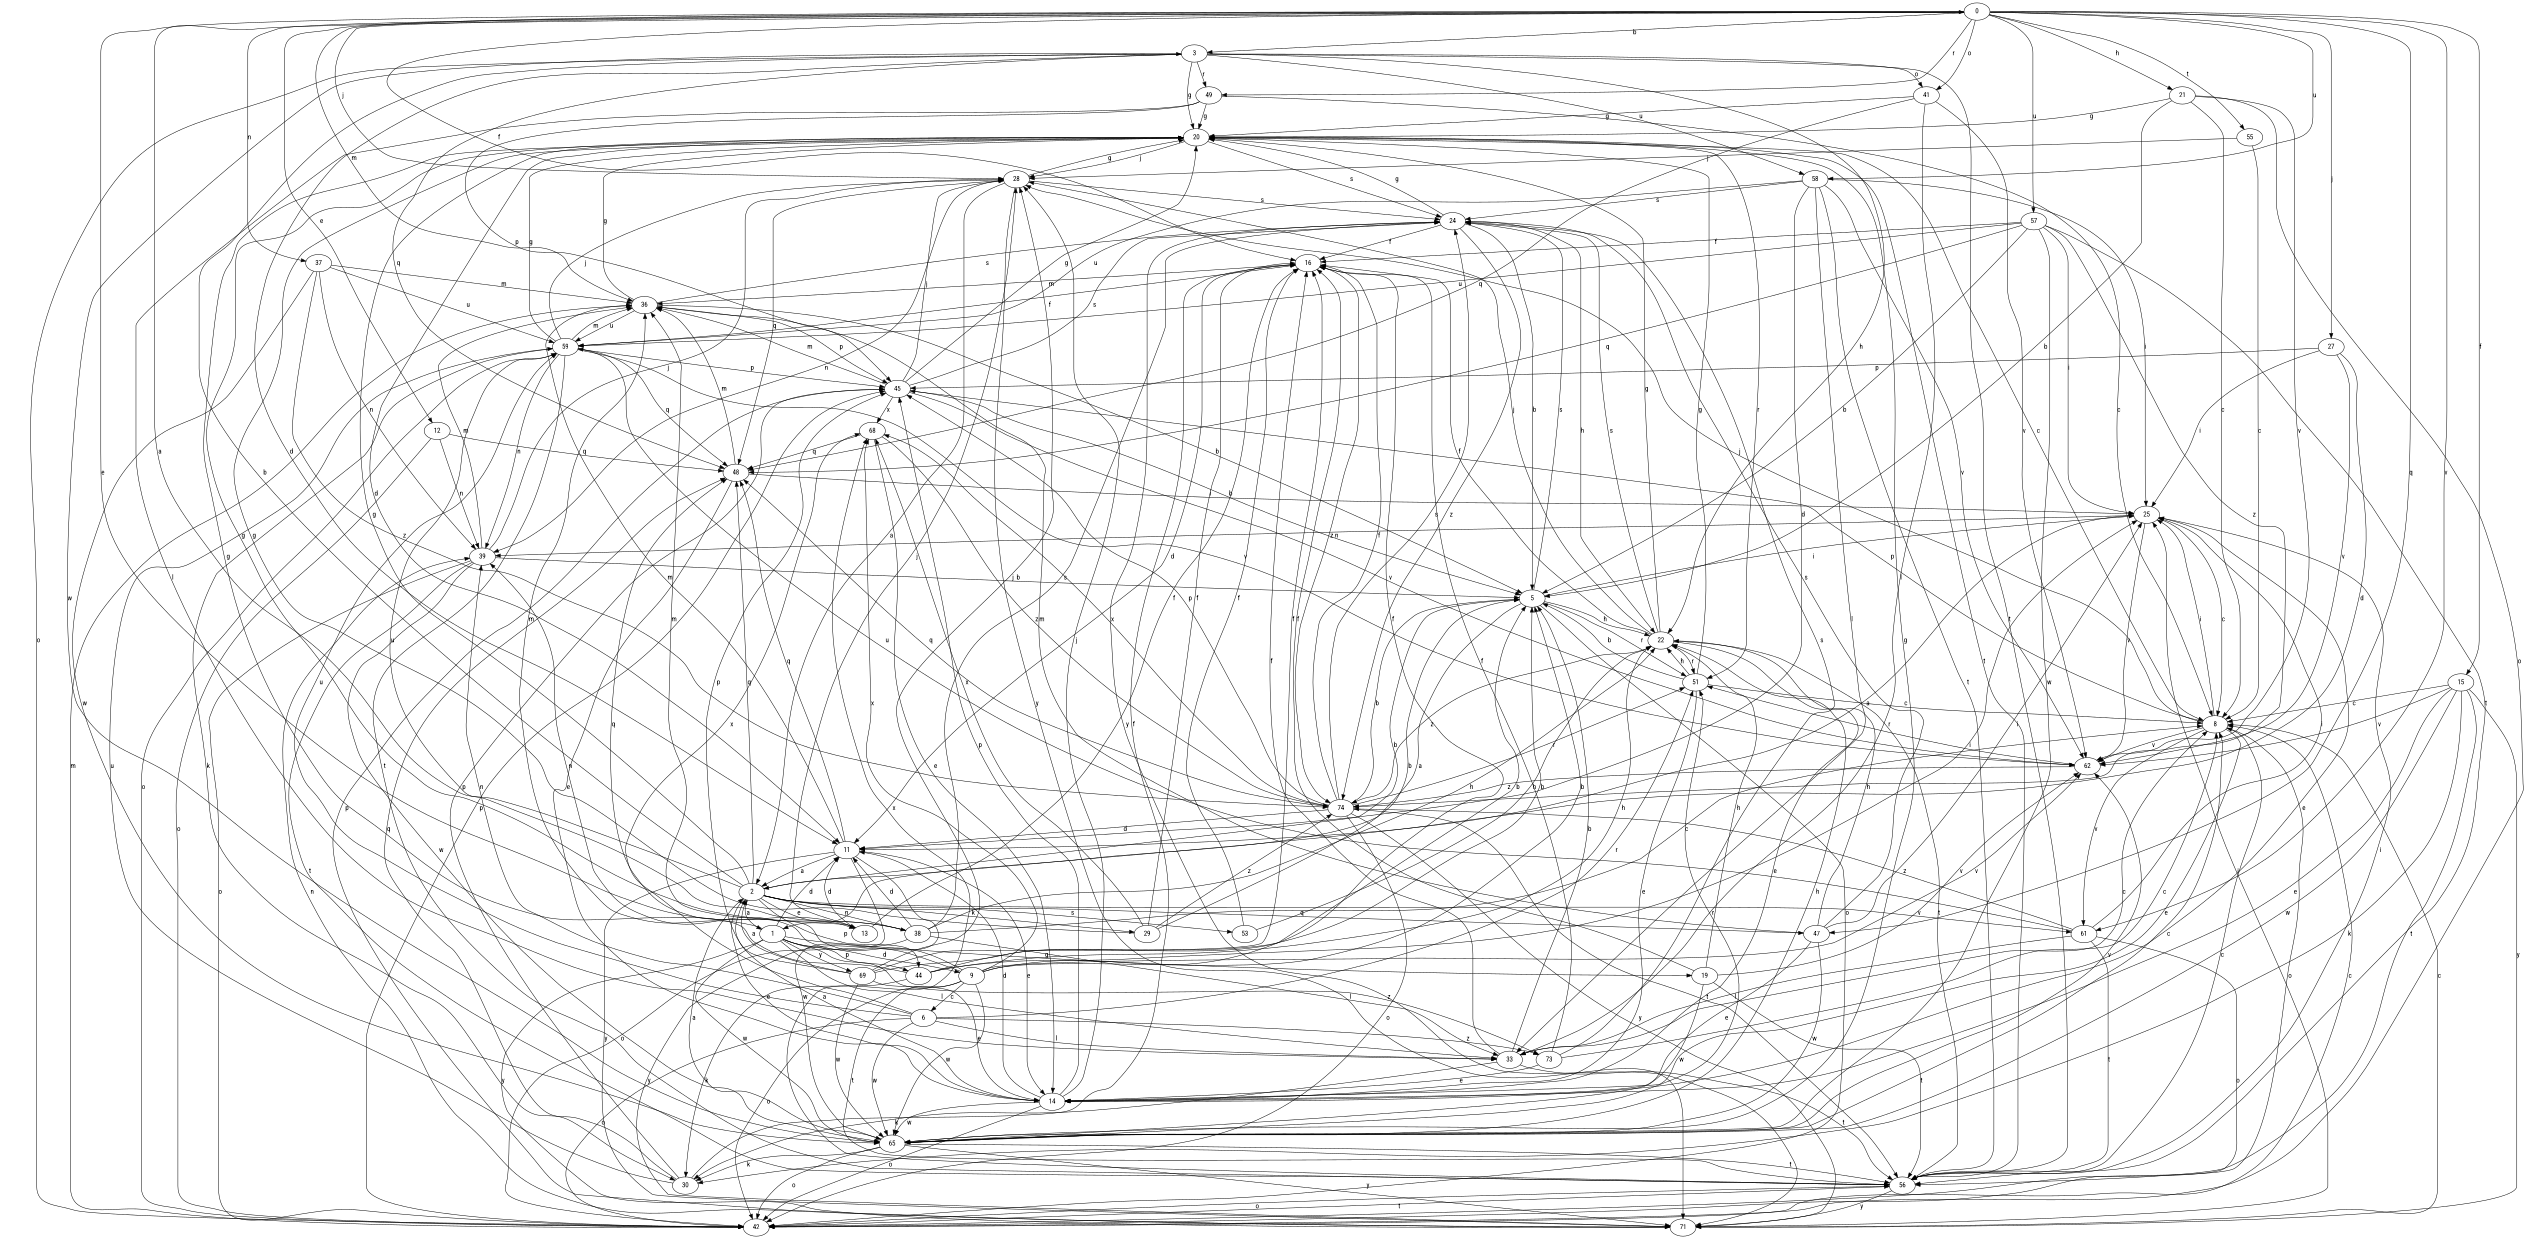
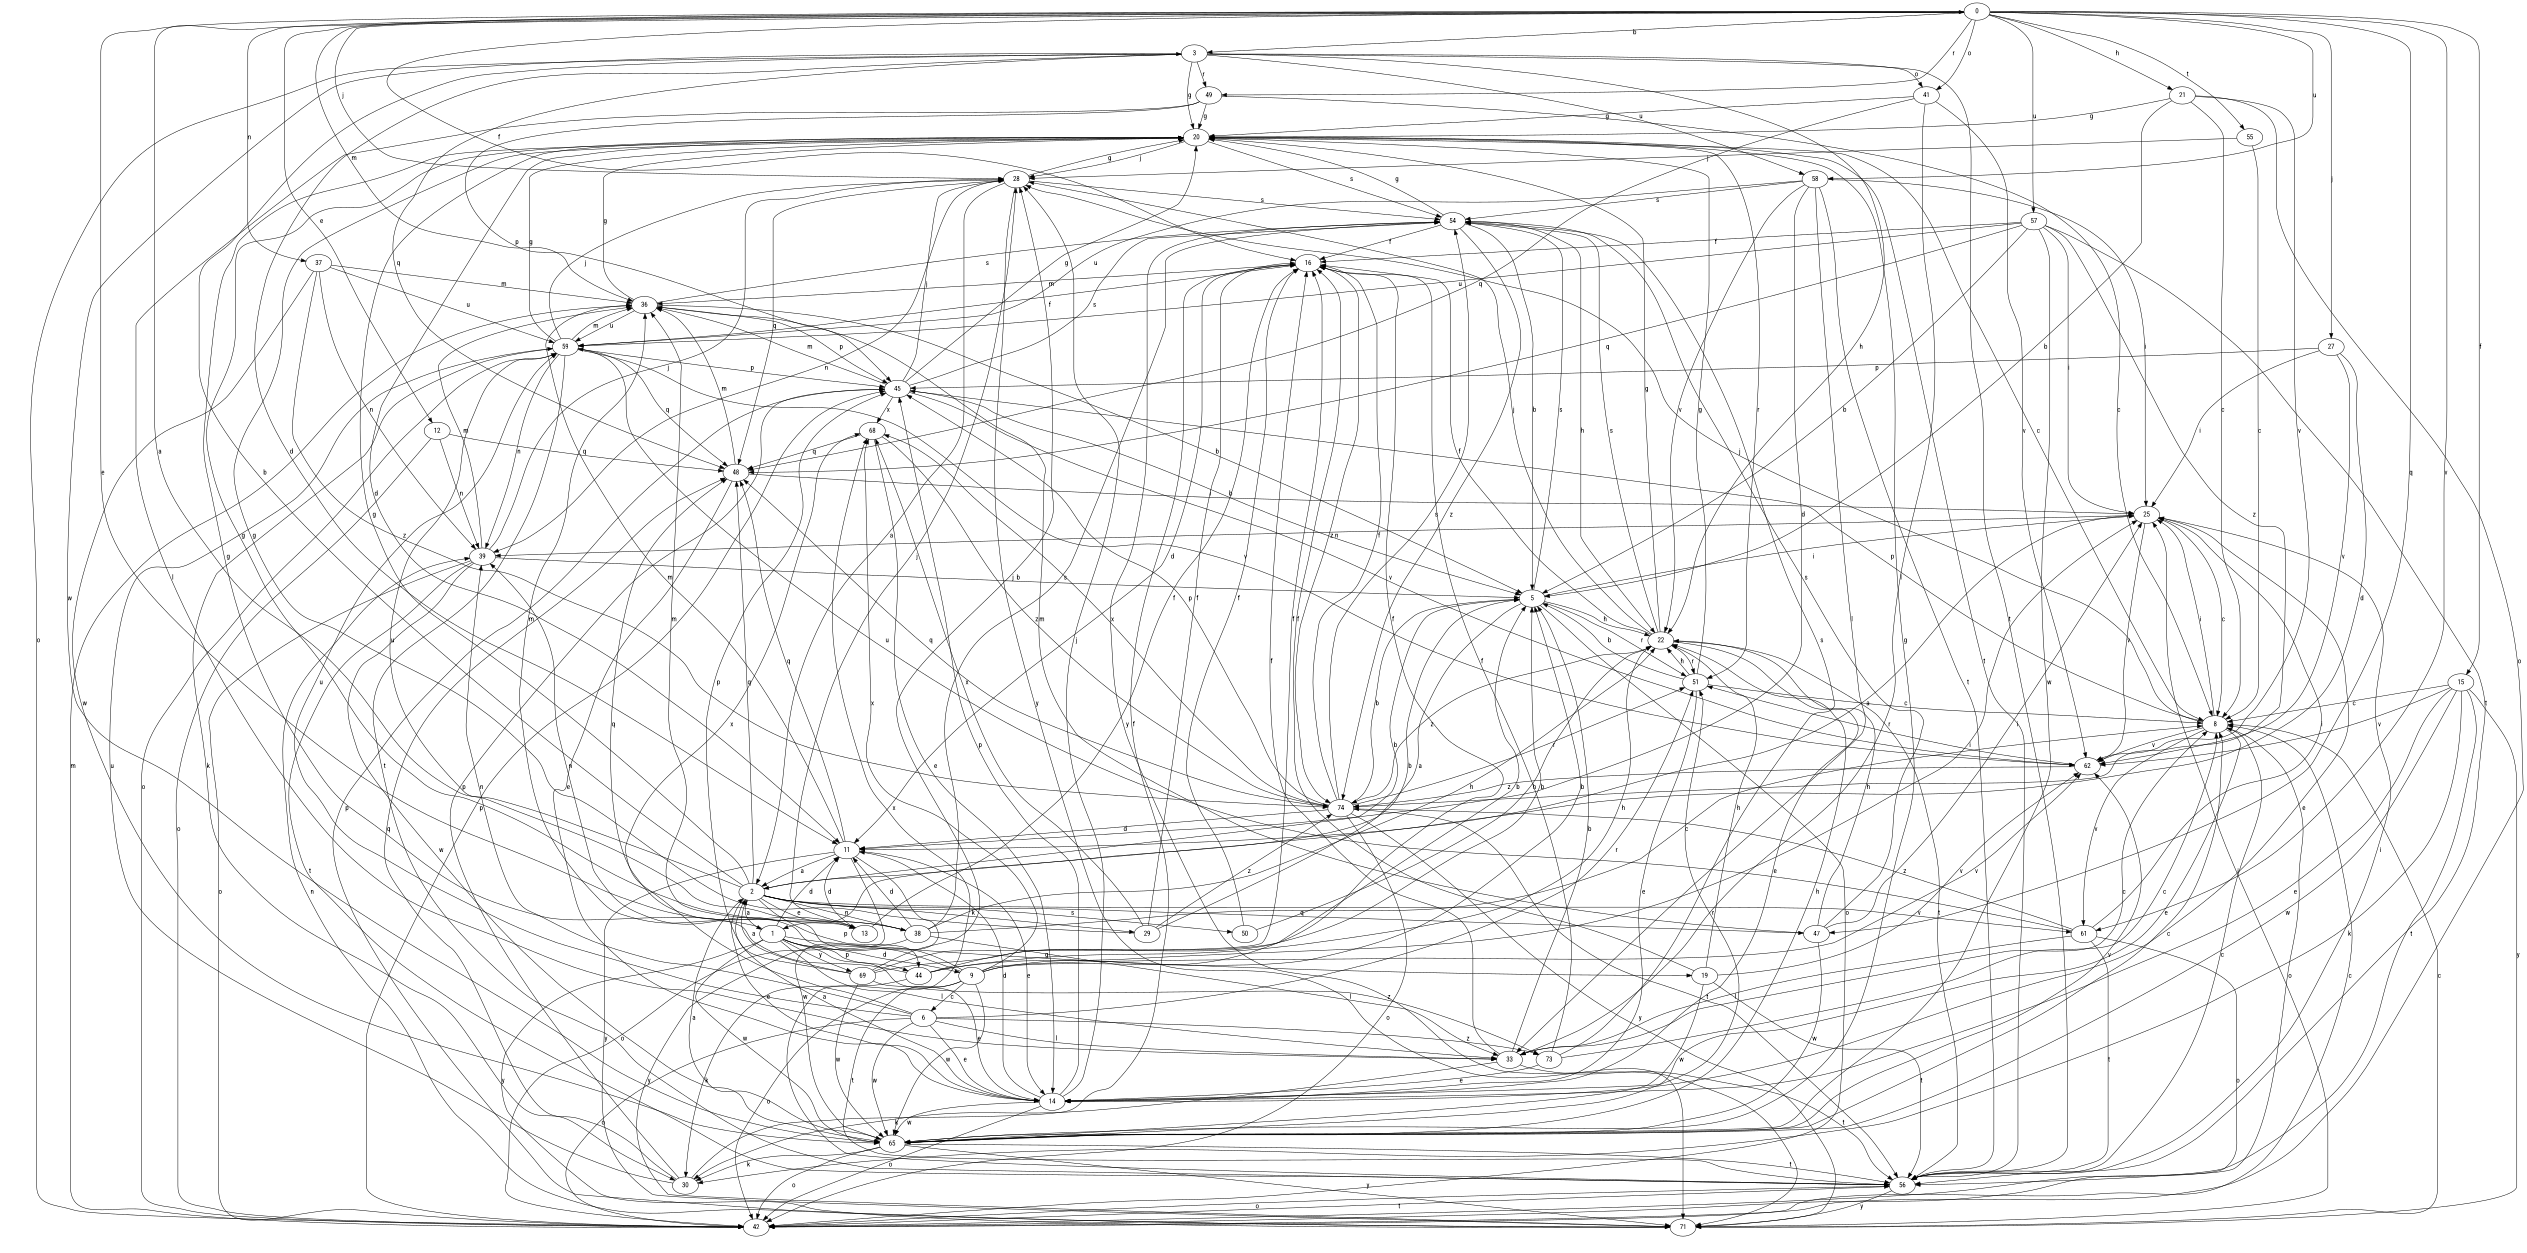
node "24": label "24" -> "54"
edge "58" -> "62": now "58" -> "22"
node "53": label "53" -> "50"
edge "47" -> "14": now "6" -> "14"
